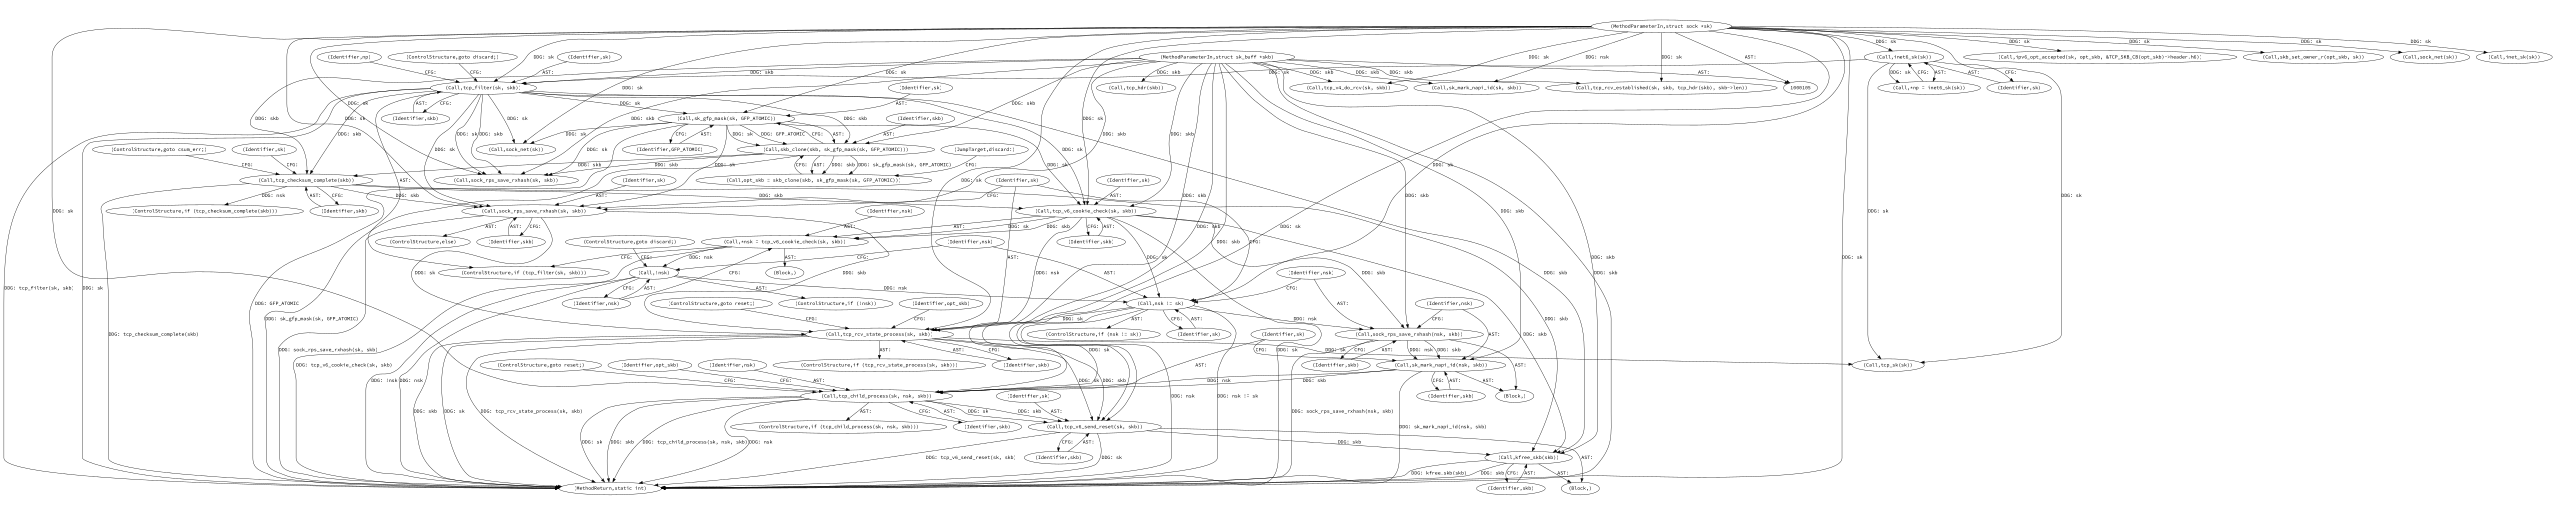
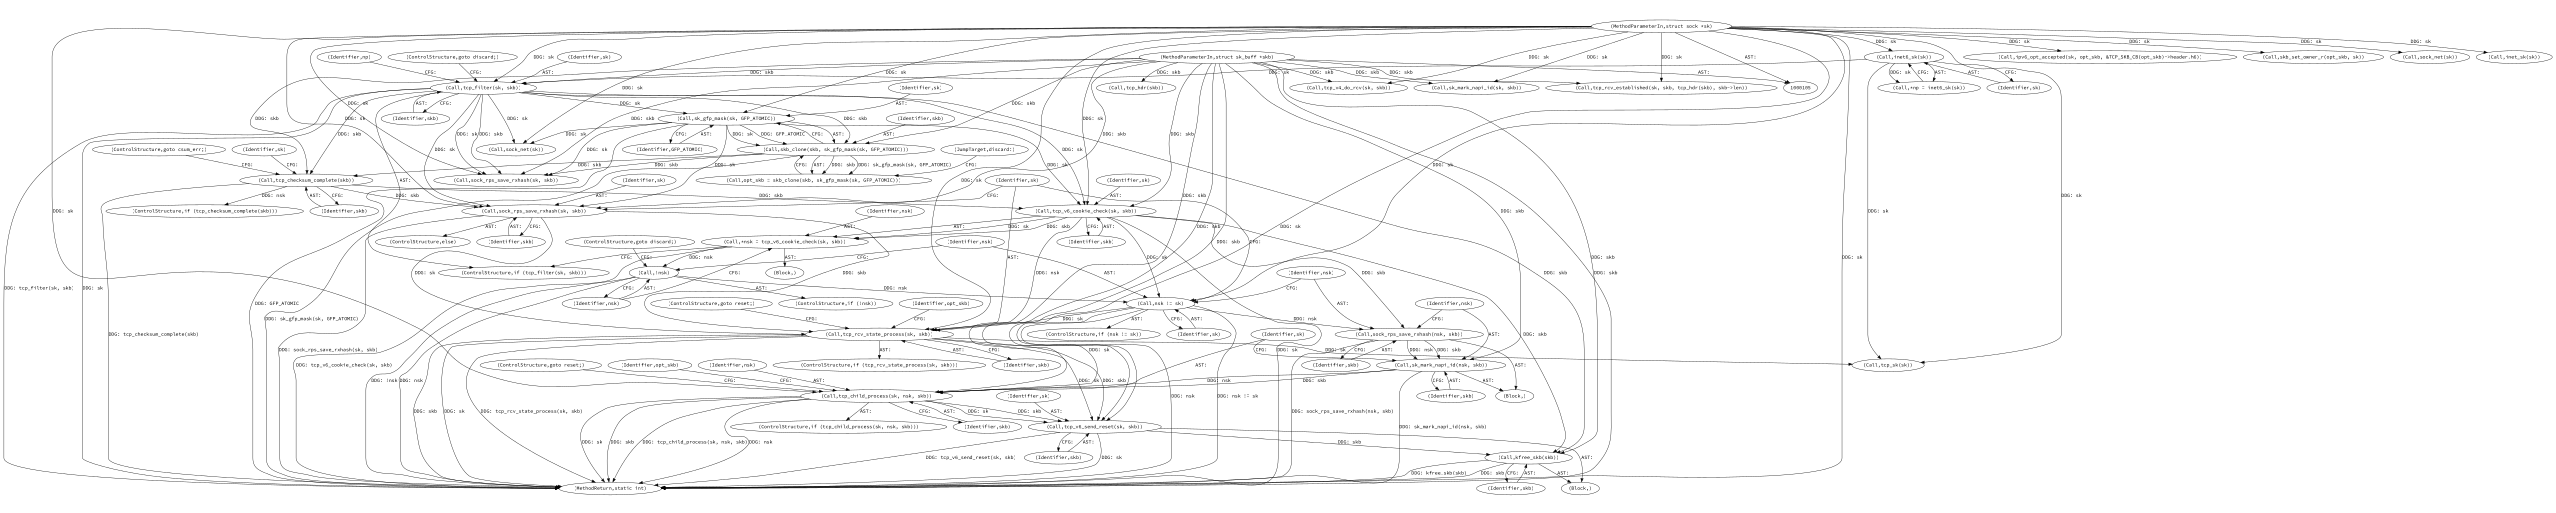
edge "(MethodParameterIn,struct sock *sk)" -> "(Call,sk_mark_napi_id(sk, skb))": label "DDG: nsk" -> "DDG: sk"
edge "(MethodParameterIn,struct sk_buff *skb)" -> "(Call,sock_rps_save_rxhash(nsk, skb))": removed, label "DDG: skb"
edge "(Call,tcp_checksum_complete(skb))" -> "(Call,kfree_skb(skb))": removed, label "DDG: skb"
